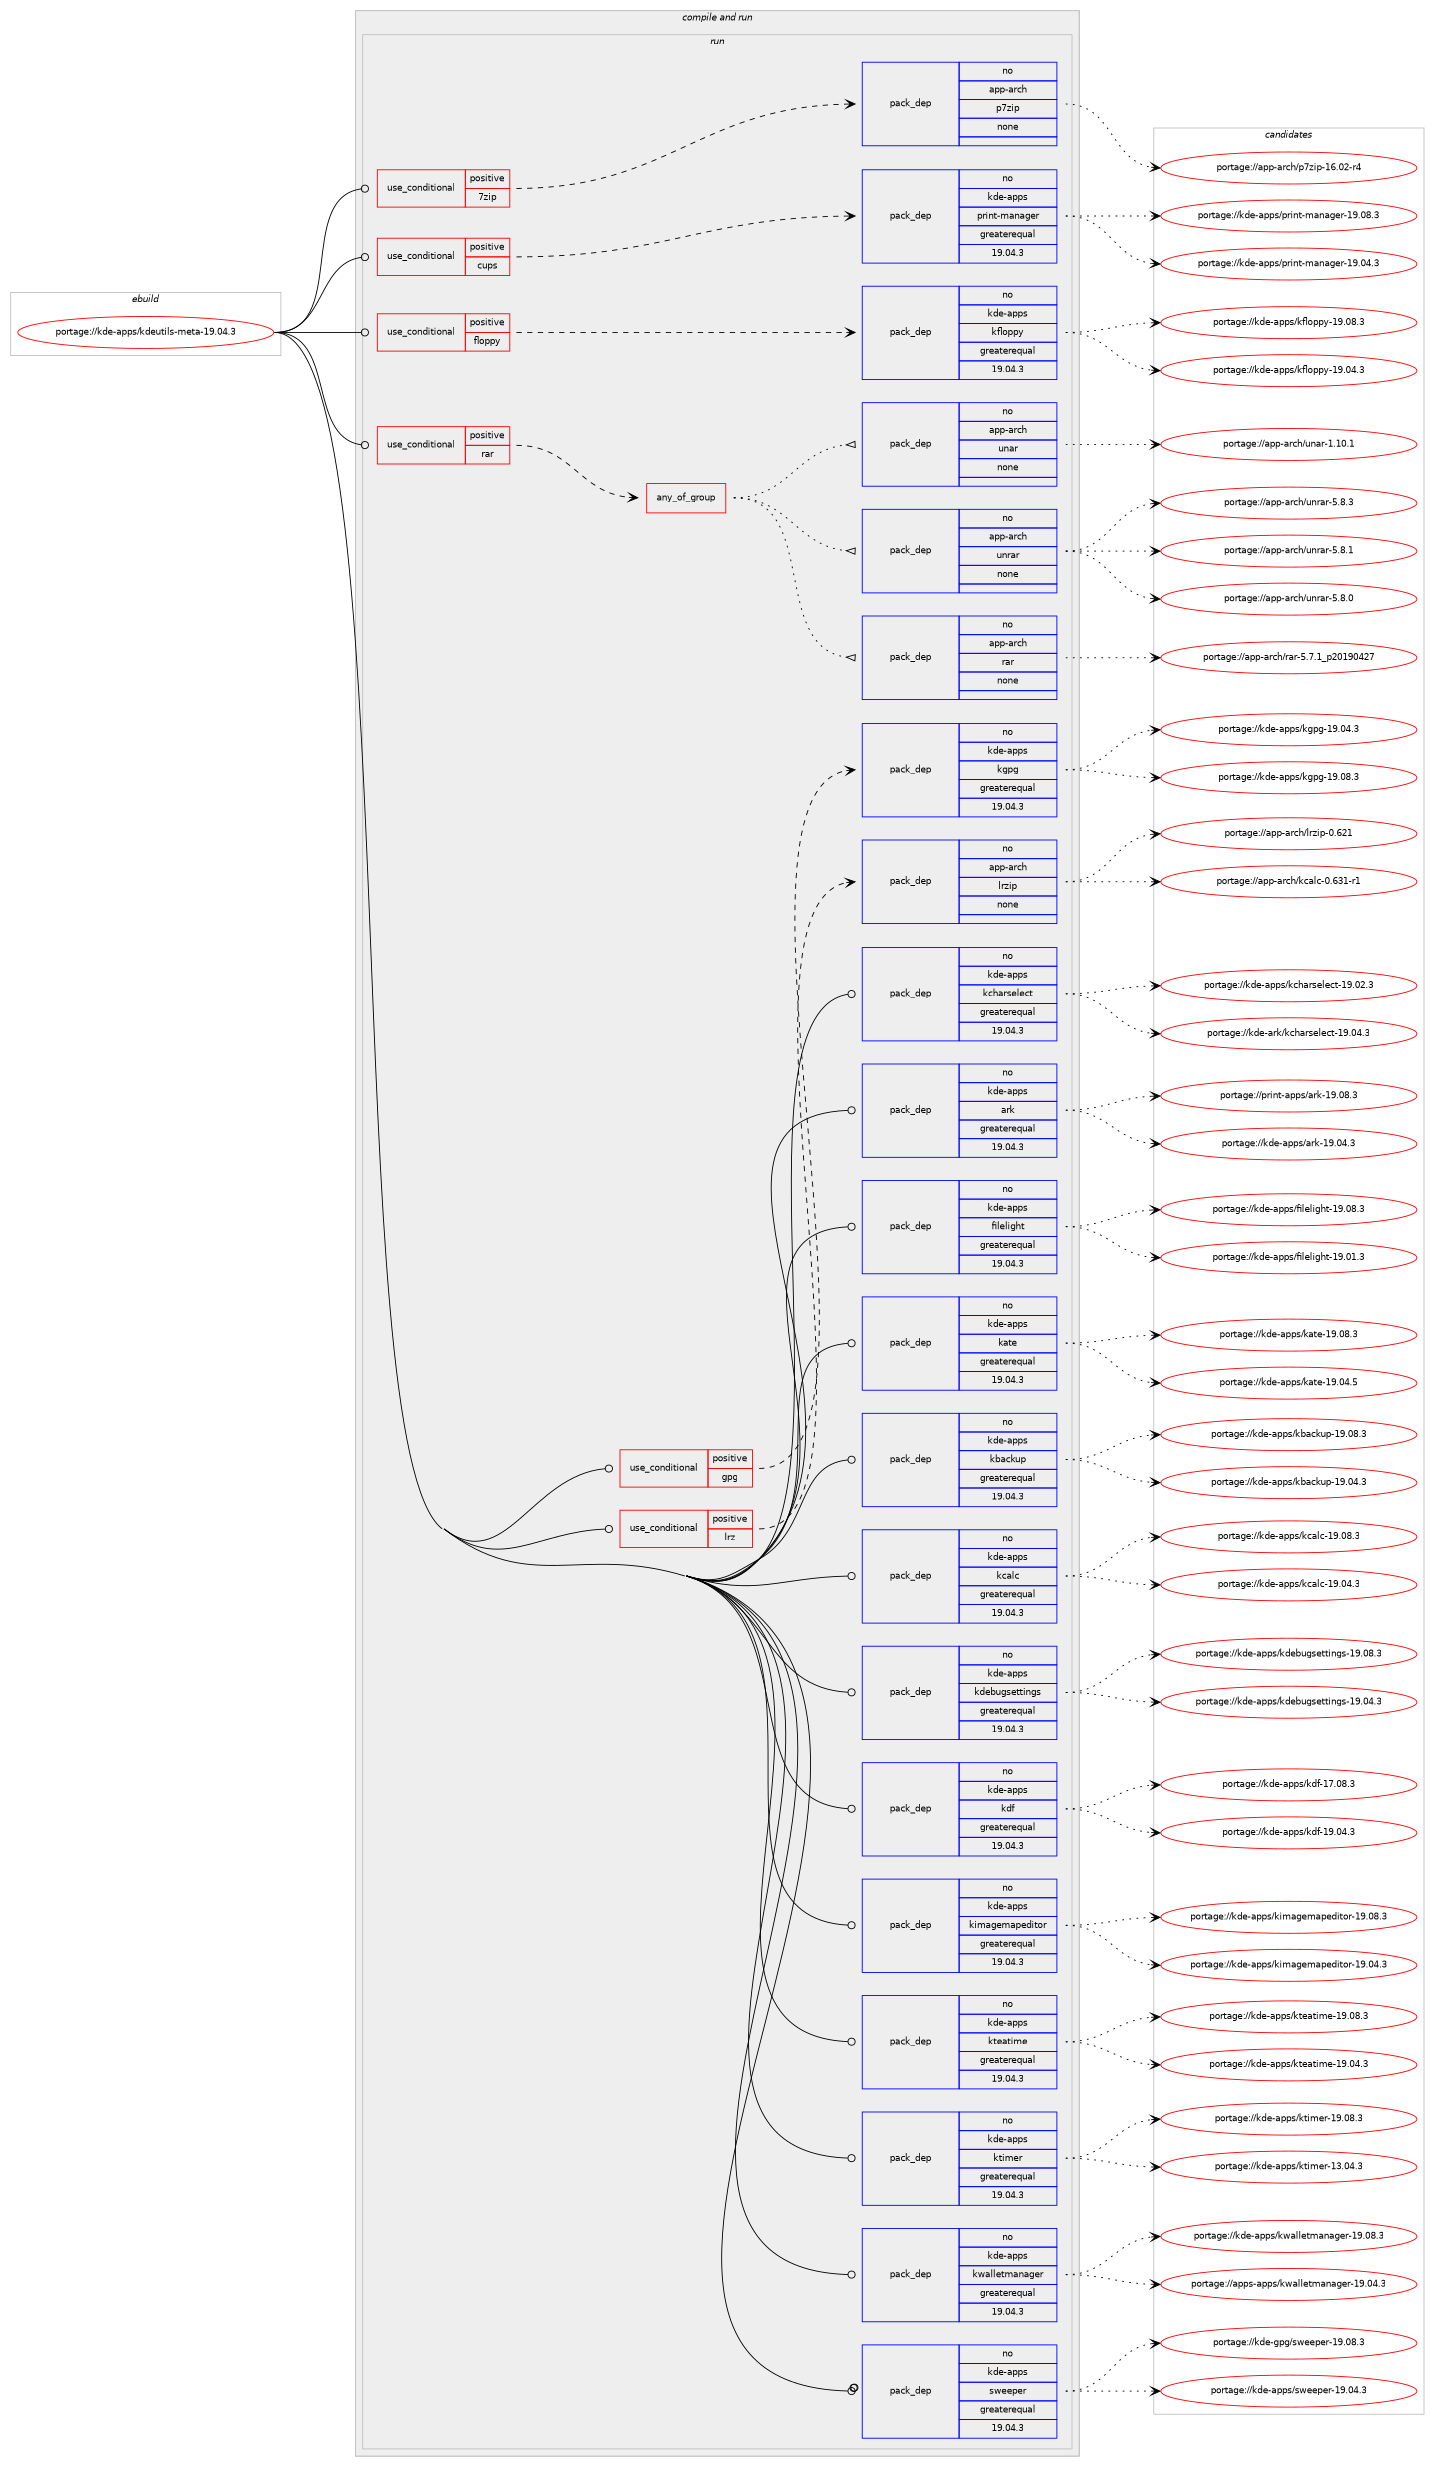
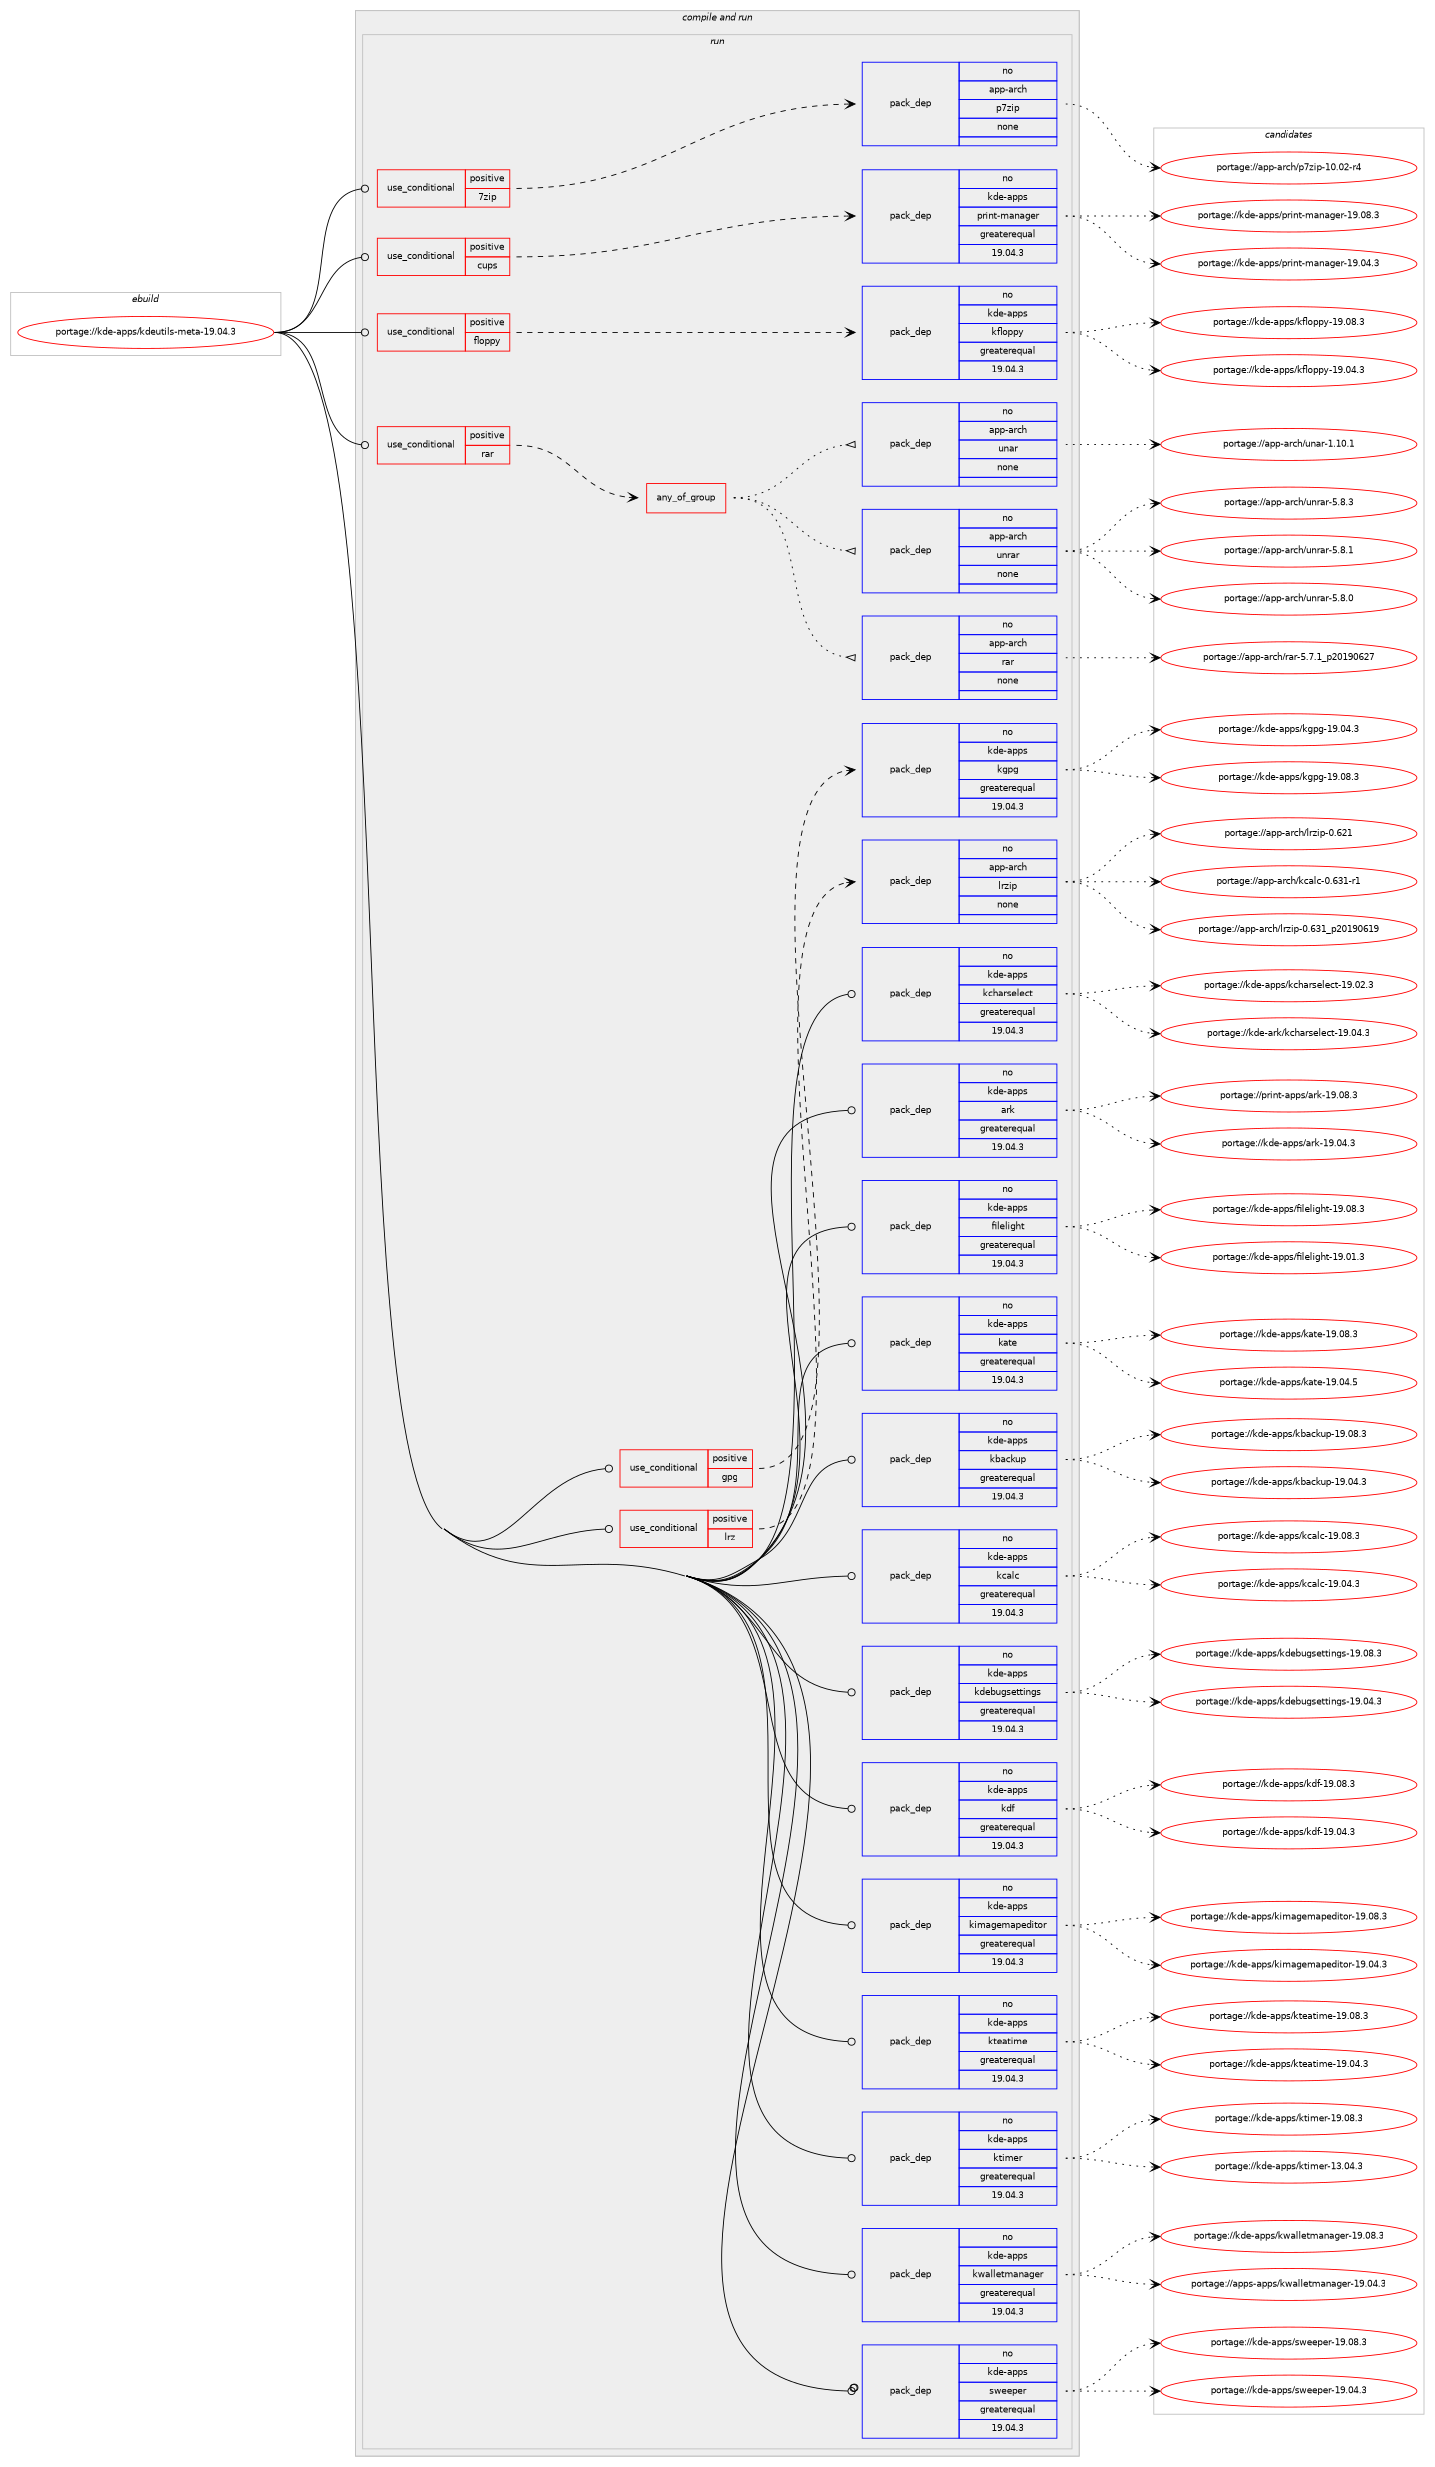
node "portage://app-arch/p7zip-16.02-r4": label "portage://app-arch/p7zip-16.02-r4" -> "portage://app-arch/p7zip-10.02-r4"
node "portage://app-arch/rar-5.7.1_p20190427": label "portage://app-arch/rar-5.7.1_p20190427" -> "portage://app-arch/rar-5.7.1_p20190627"
node "portage://app-arch/lrzip-0.631_p20190619": added
node "portage://kde-apps/kdf-17.08.3": label "portage://kde-apps/kdf-17.08.3" -> "portage://kde-apps/kdf-19.08.3"
node "portage://kde-gpg/sweeper-19.08.3": label "portage://kde-gpg/sweeper-19.08.3" -> "portage://kde-apps/sweeper-19.08.3"
